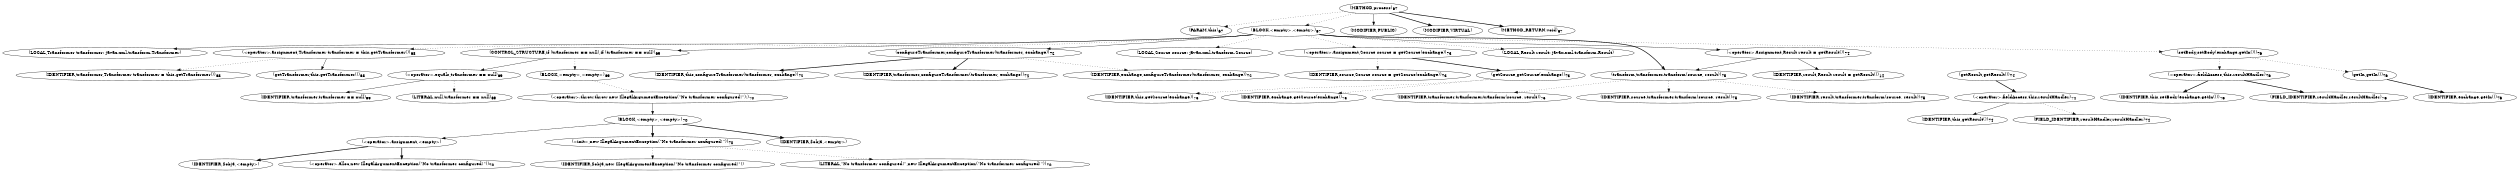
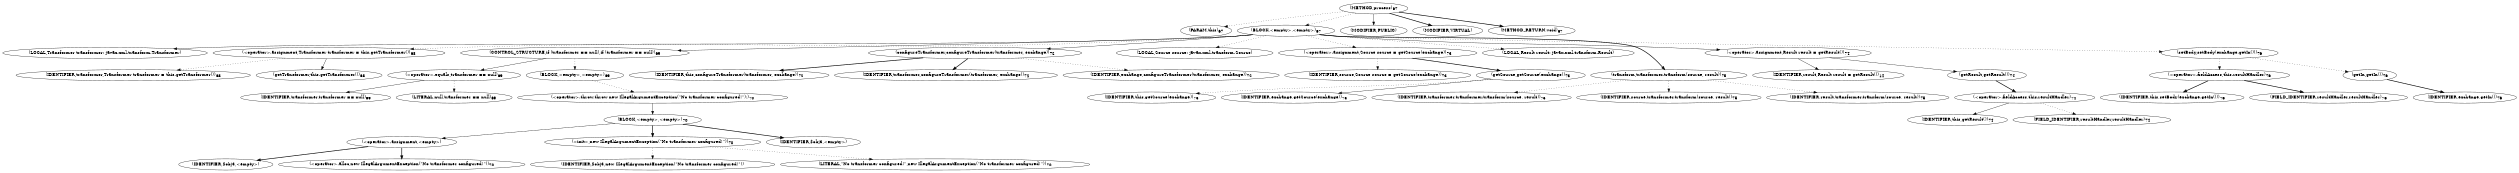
edge "(<operator>.assignment,Result result = getResult())" -> "(transform,transformer.transform(source, result))": now "(<operator>.assignment,Result result = getResult())" -> "(getResult,getResult())"
edge "(getSource,getSource(exchange))" -> "(IDENTIFIER,exchange,getSource(exchange))": style dotted -> solid
